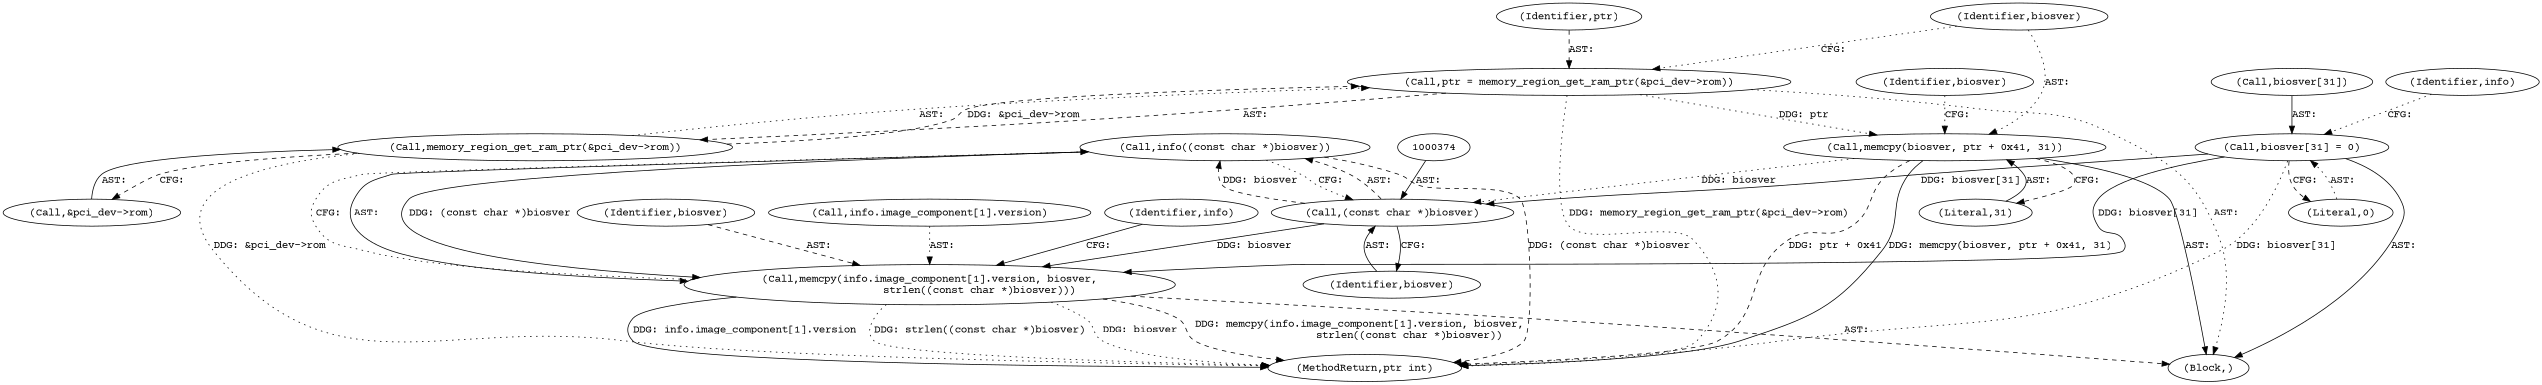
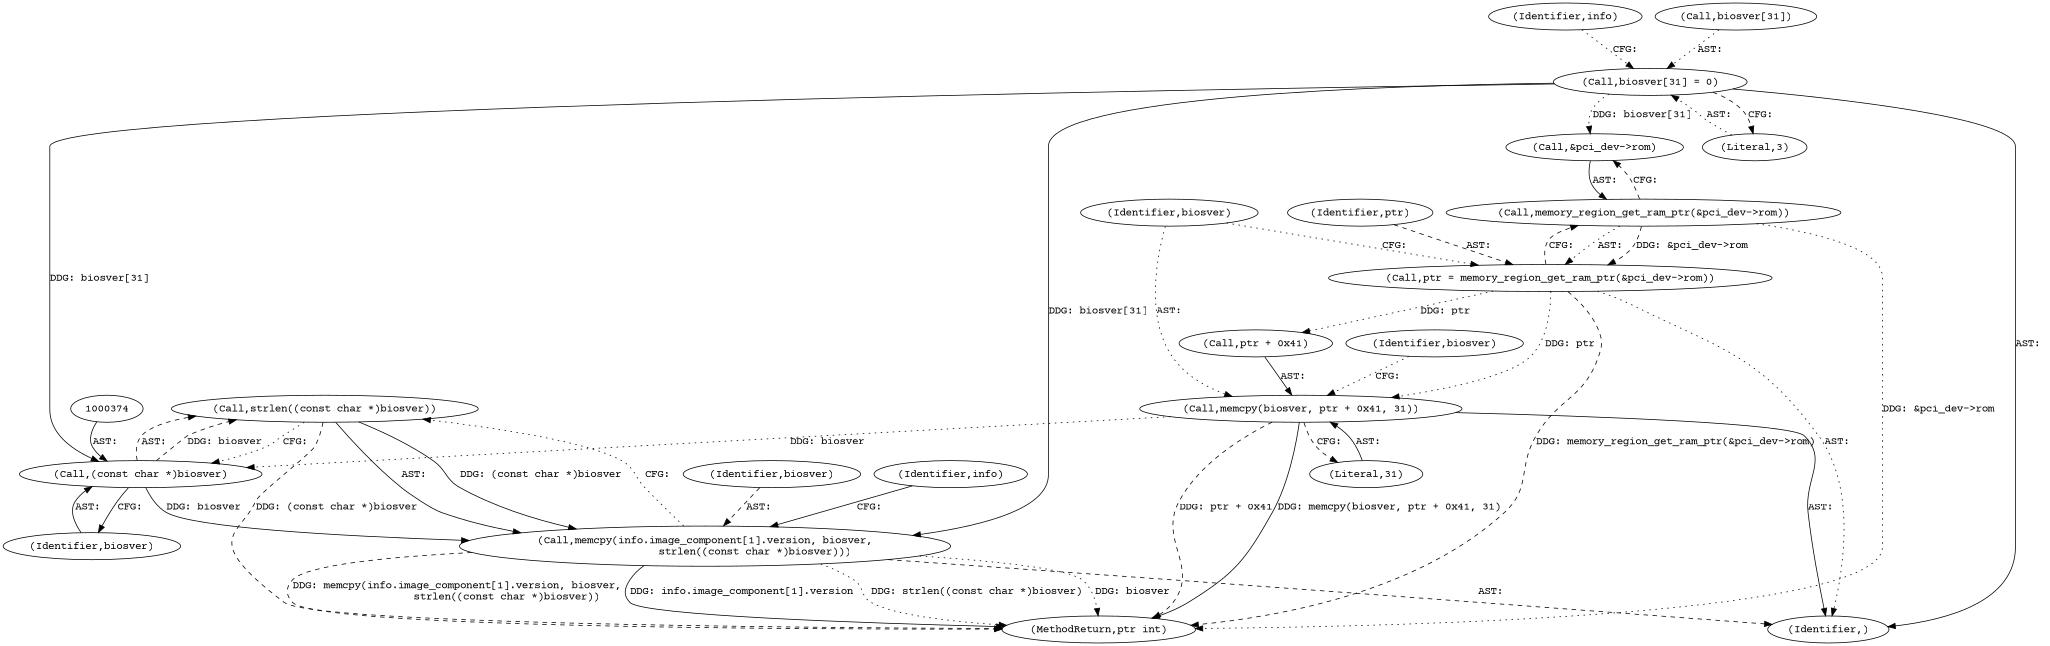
edge "(Call,biosver[31])" -> "(Call,biosver[31] = 0)": style solid -> dotted
edge "(Call,ptr = memory_region_get_ram_ptr(&pci_dev->rom))" -> "(Call,memory_region_get_ram_ptr(&pci_dev->rom))": label "AST: " -> "CFG: "
node "(Call,info((const char *)biosver))": label "(Call,info((const char *)biosver))" -> "(Call,strlen((const char *)biosver))"
node "(Call,info.image_component[1].version)": removed
node "(Literal,0)": label "(Literal,0)" -> "(Literal,3)"
edge "(Call,ptr = memory_region_get_ram_ptr(&pci_dev->rom))" -> "(MethodReturn,ptr int)": style dotted -> dashed
edge "(Call,biosver[31] = 0)" -> "(MethodReturn,ptr int)": now "(Call,biosver[31] = 0)" -> "(Call,&pci_dev->rom)"
node "(Call,ptr + 0x41)": added
node "(Block,)": label "(Block,)" -> "(Identifier,)"
